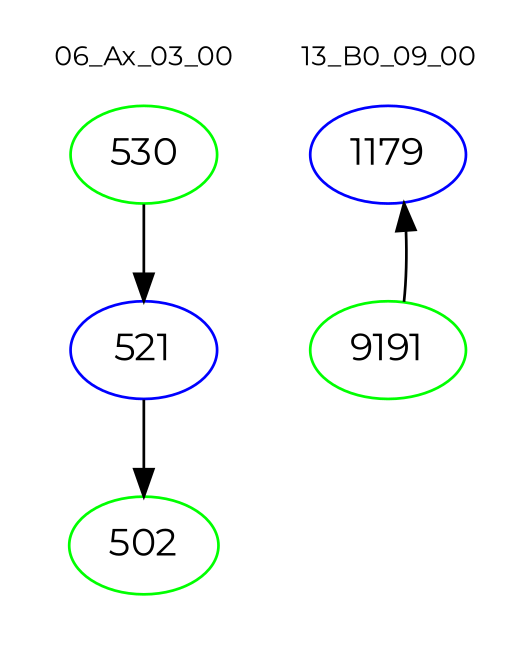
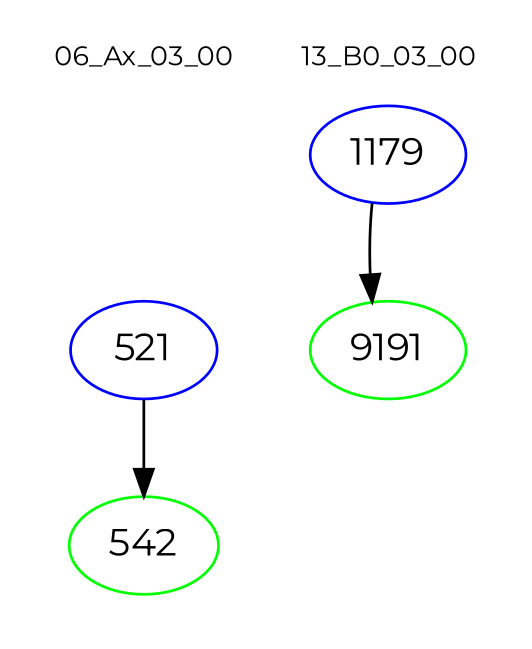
cluster "13_B0_09_00": label "13_B0_09_00" -> "13_B0_03_00"
node "530": removed
edge "9191" -> "1179": reversed
node "502": label "502" -> "542"
